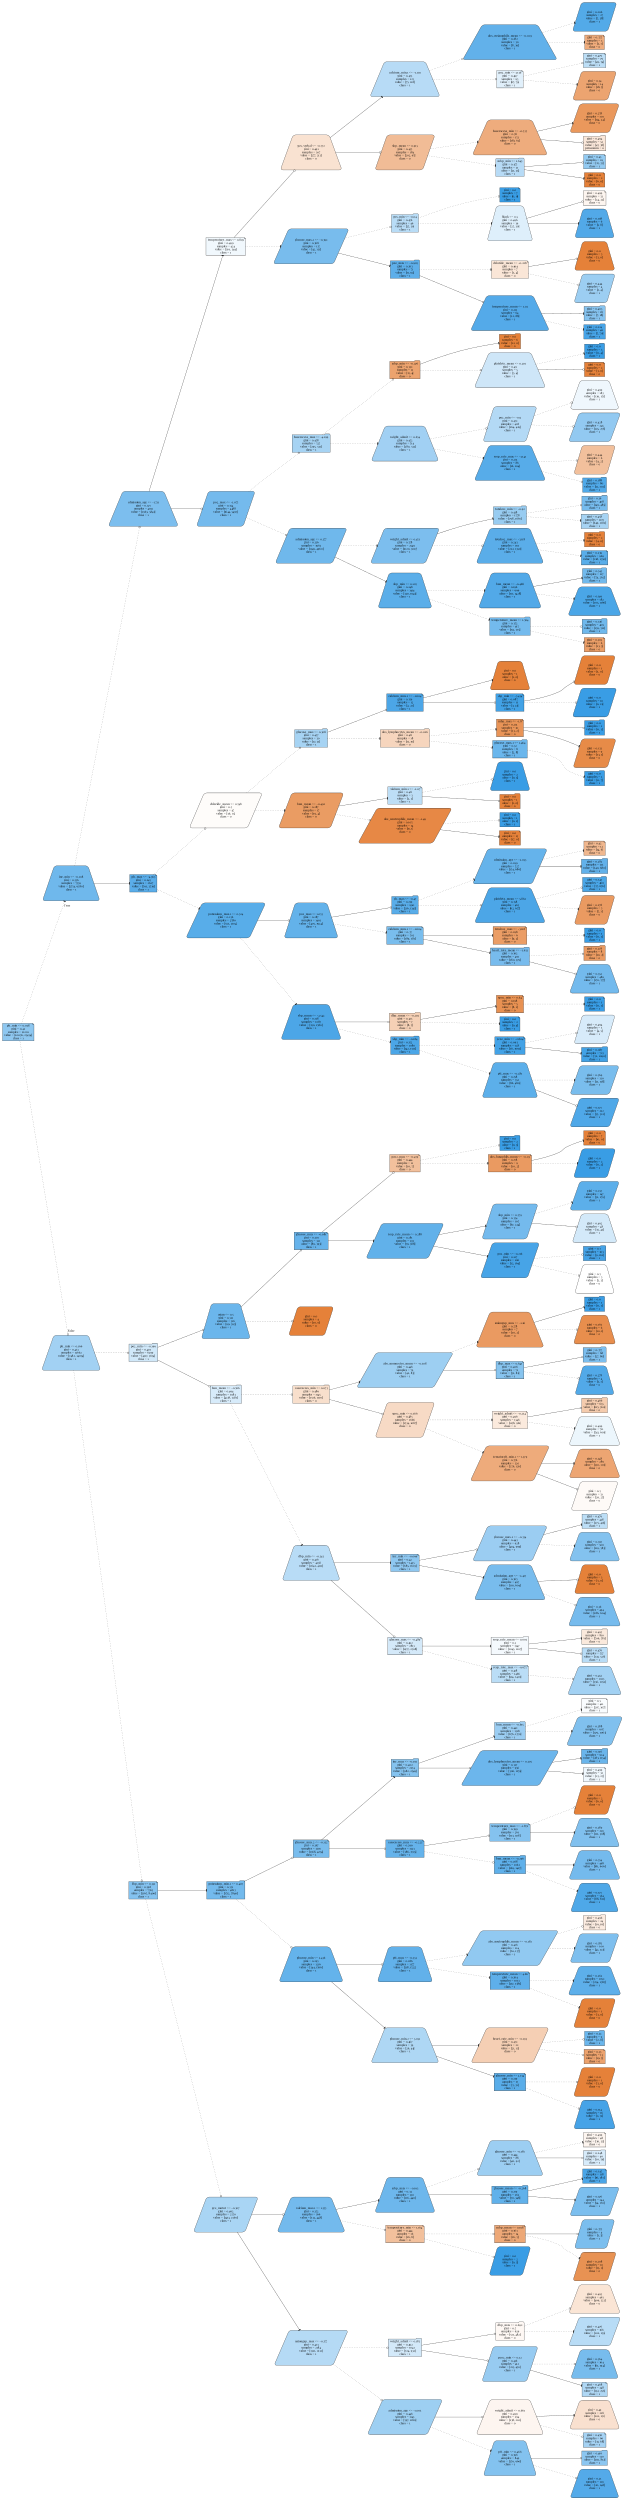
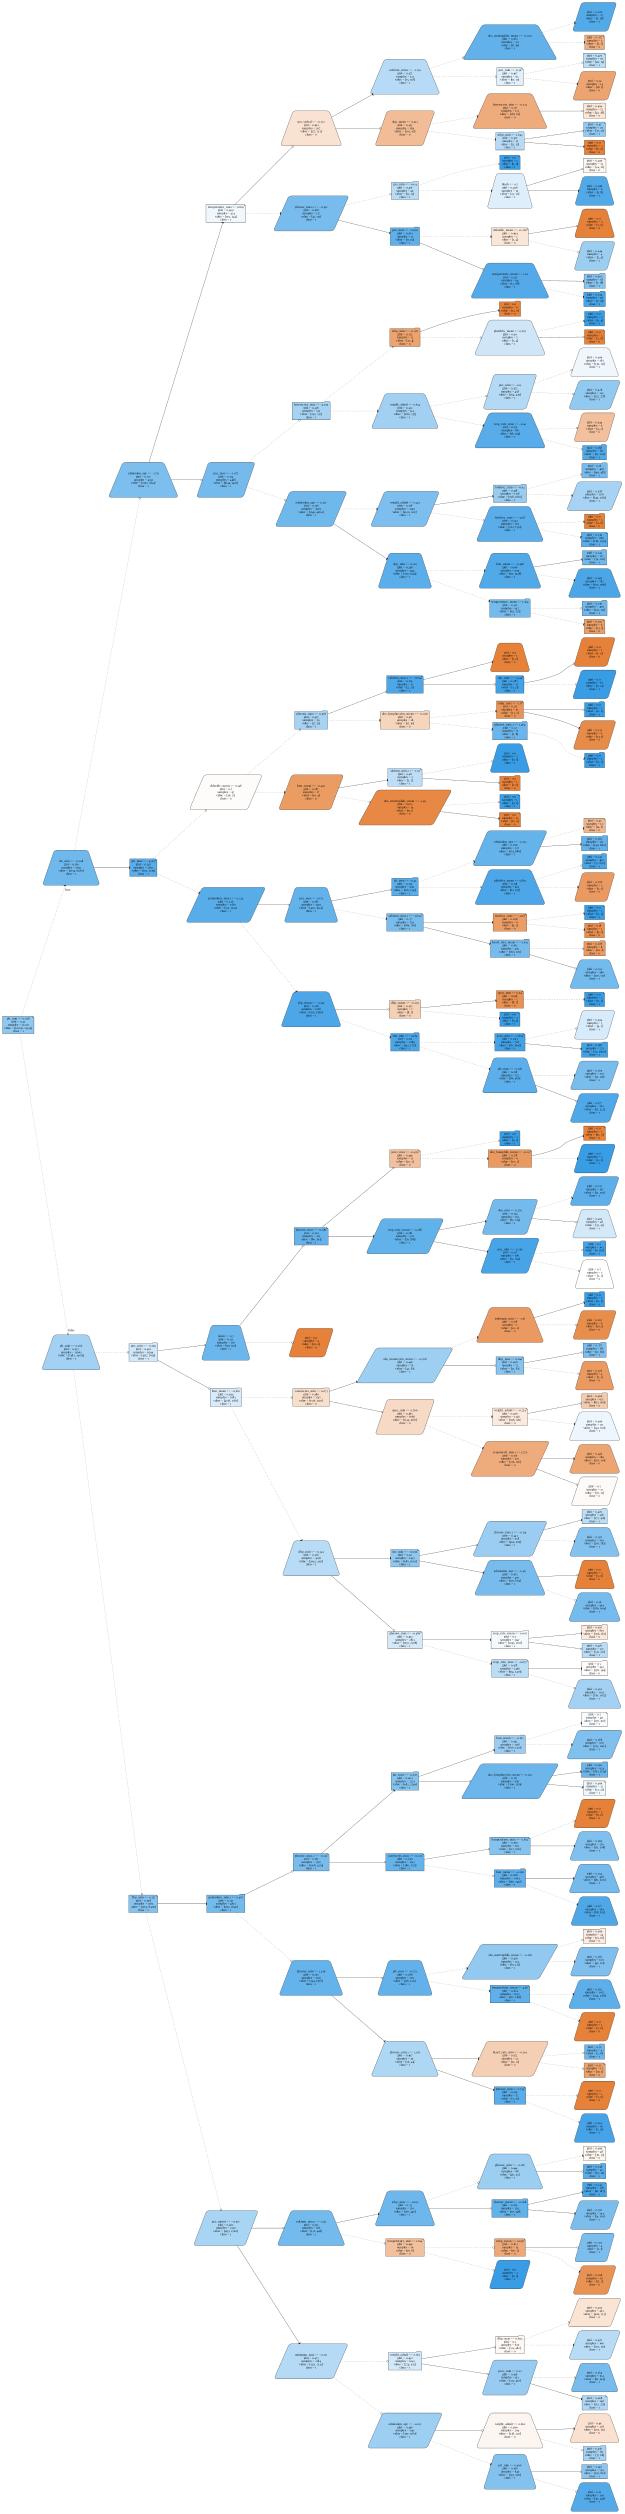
node "gini = 0.258 samples = 101 value = [134, 24] class = 0": removed
node "gini = 0.494 samples = 52 value = [47, 38] potassium = 0": label "gini = 0.494 samples = 52 value = [47, 38] potassium = 0" -> "gini = 0.494 samples = 52 value = [47, 38] class = 0"
node "gini = 0.458 samples = 1170 value = [649, 1182] class = 1": shape folder -> parallelogram
node "gini = 0.18 samples = 5 value = [9, 1] class = 0": added
node "gini = 0.165 samples = 6 value = [10, 1] class = 0": shape trapezium -> parallelogram
node "gini = 0.278 samples = 4 value = [5, 1] class = 0": fillcolor #52a9e8 -> #ea9a61
node "gini = 0.5 samples = 443 value = [358, 349] class = 0": added
node "gini = 0.248 samples = 40 value = [10, 59] class = 1": fillcolor #d7ebfa -> #5baee9
node "gini = 0.493 samples = 463 value = [409, 323] class = 0": shape trapezium -> parallelogram
node "gini = 0.456 samples = 66 value = [37, 68] class = 1": shape note -> folder
